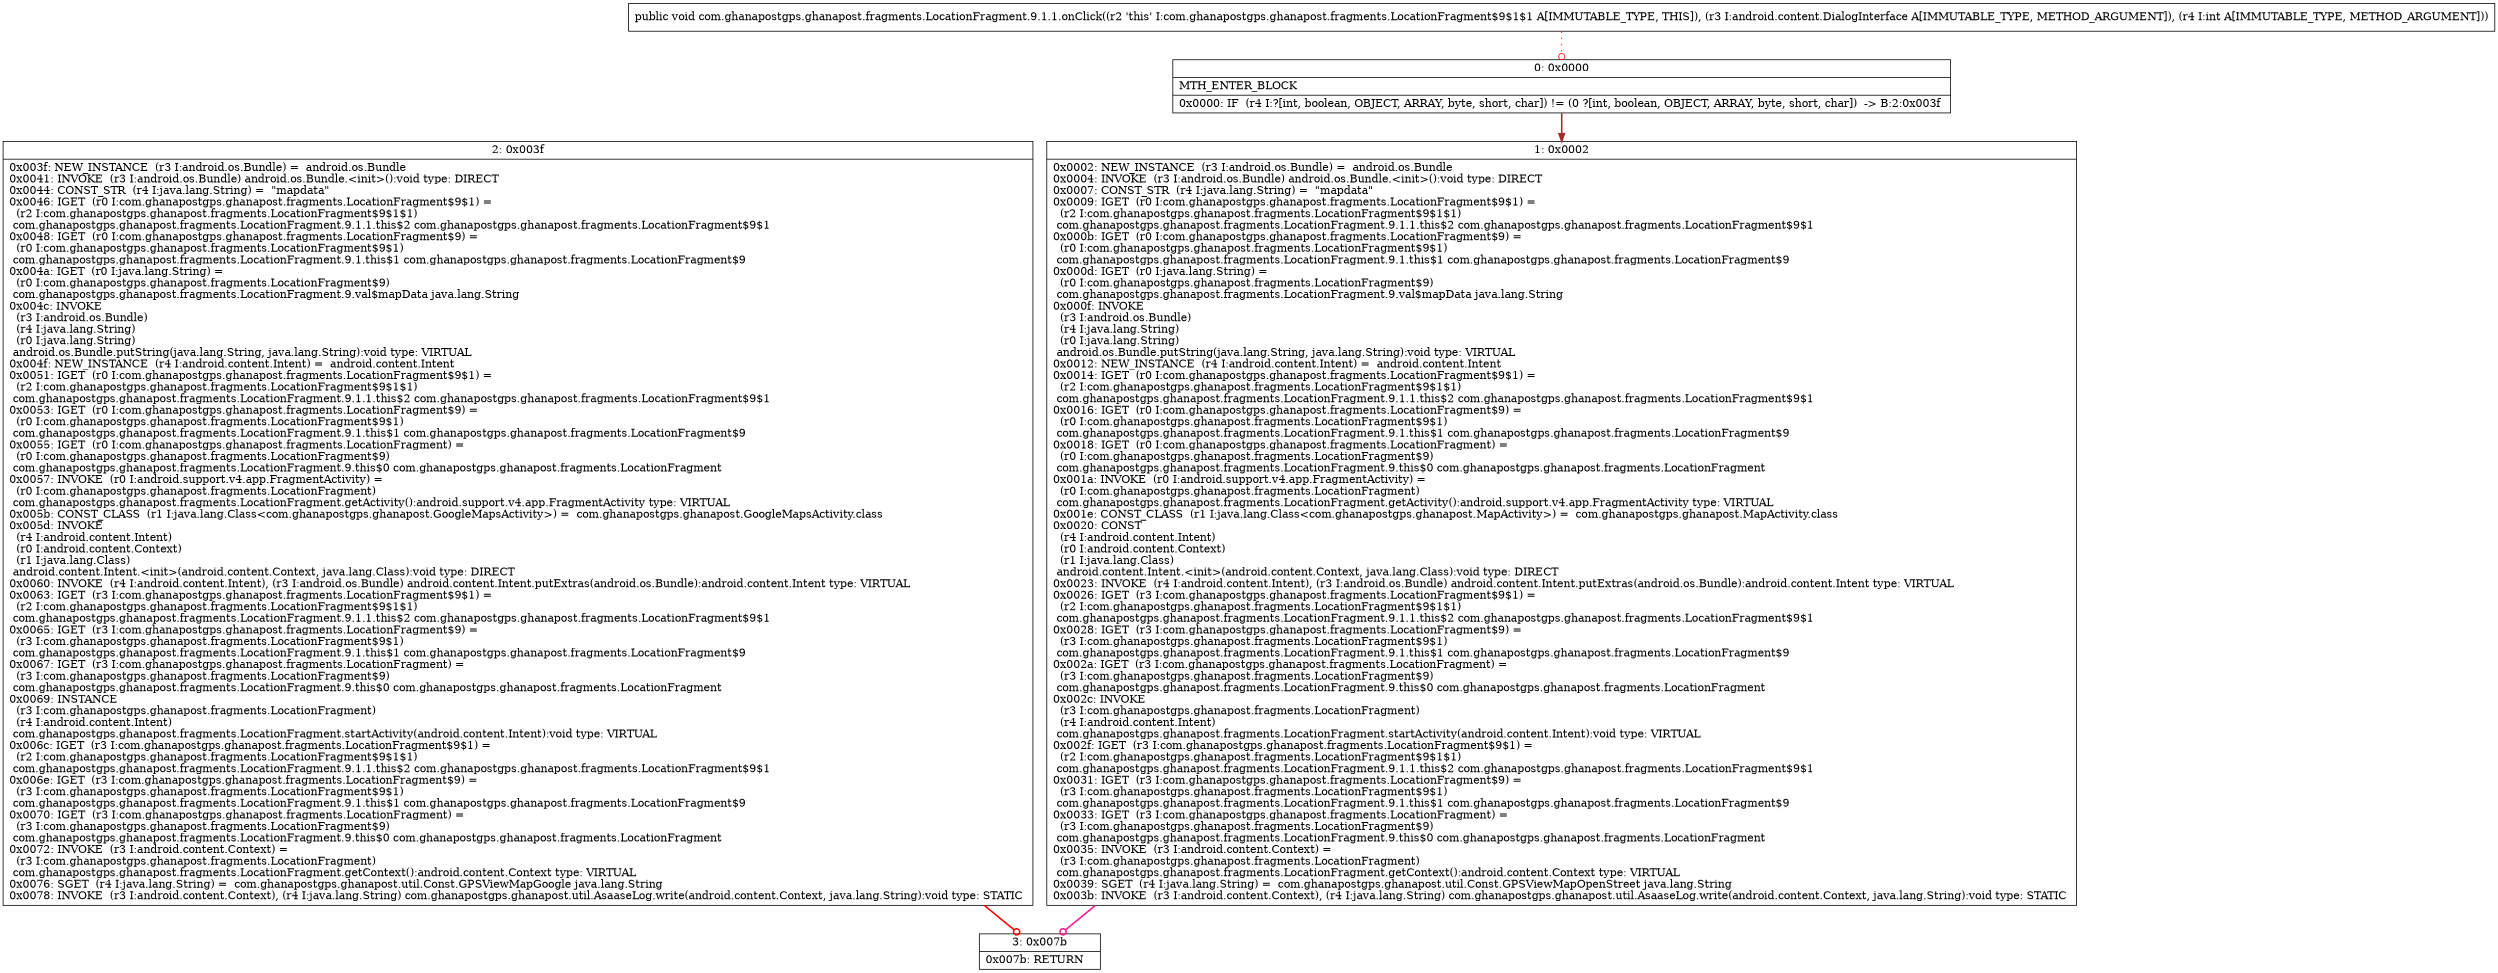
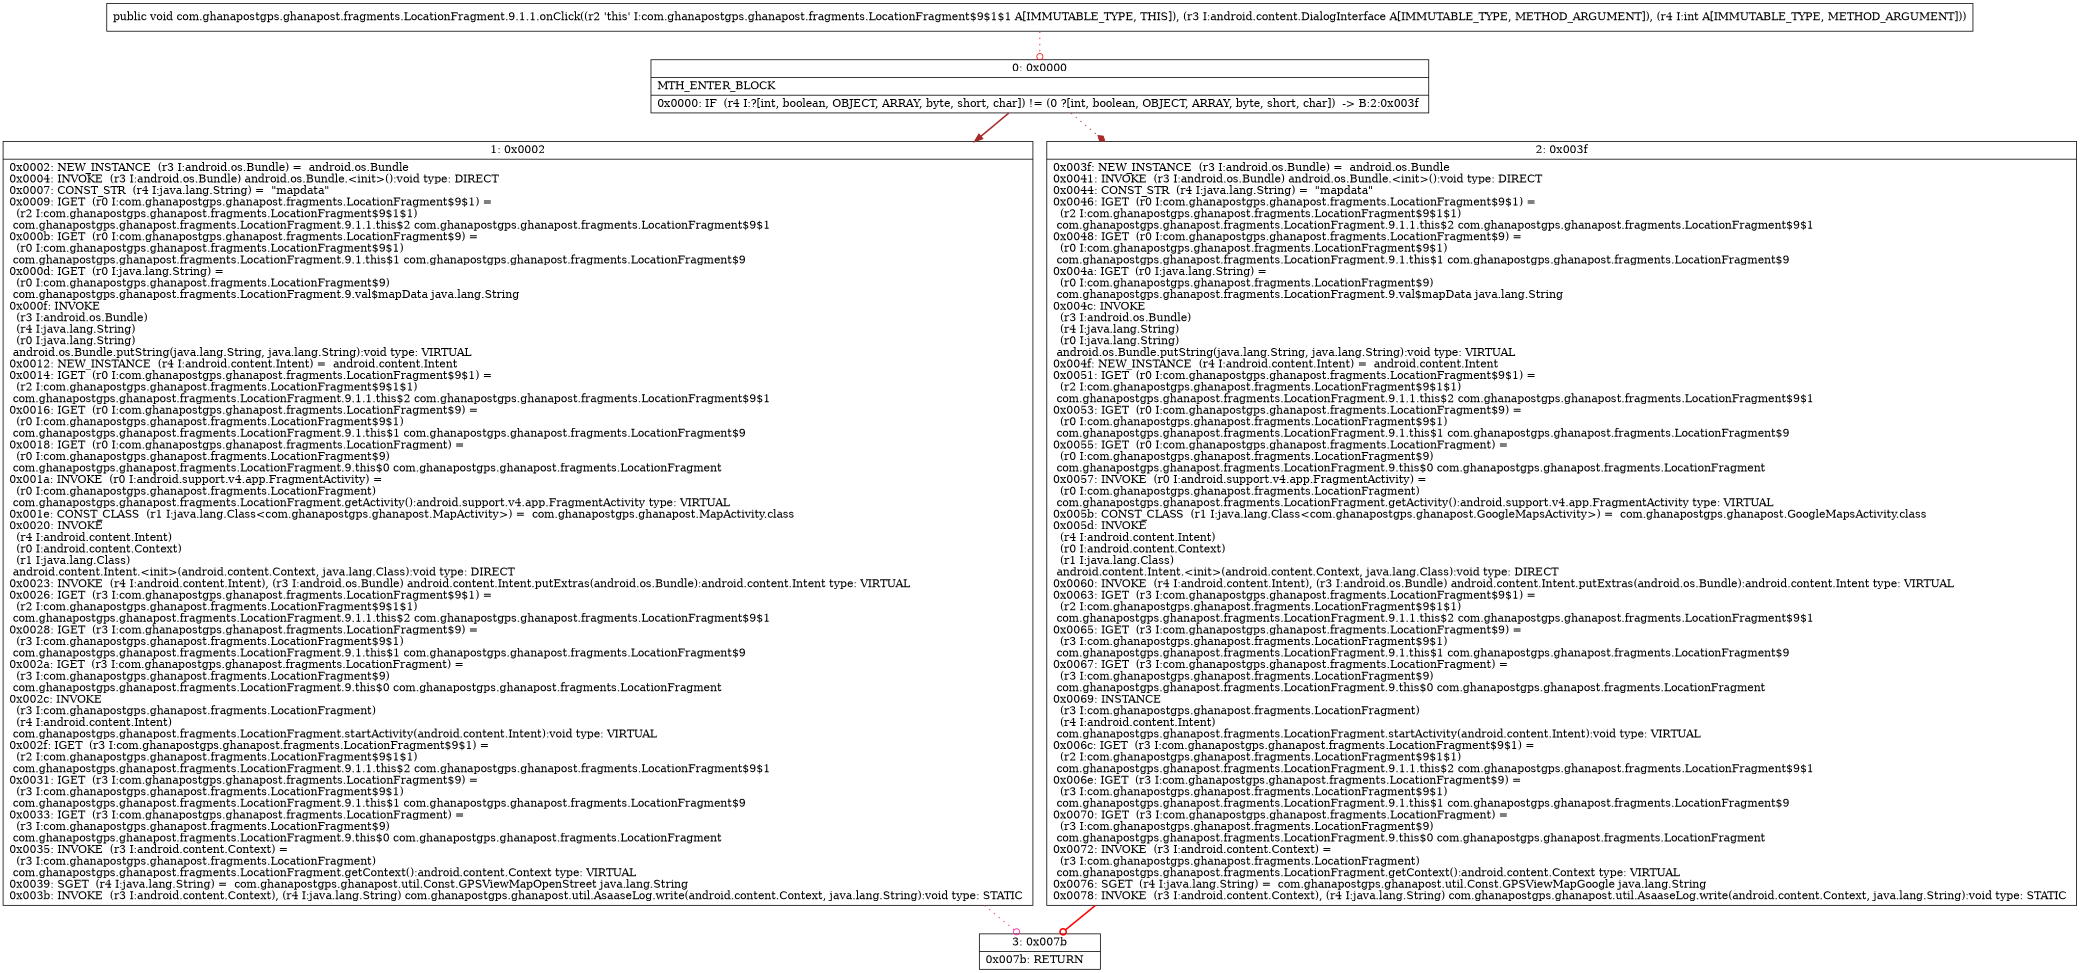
edge "0: 0x0000" -> "2: 0x003f": added
node "1: 0x0002": text "0x0020: CONST" -> "0x0020: INVOKE"
edge "1: 0x0002" -> "3: 0x007b": style bold -> dotted
